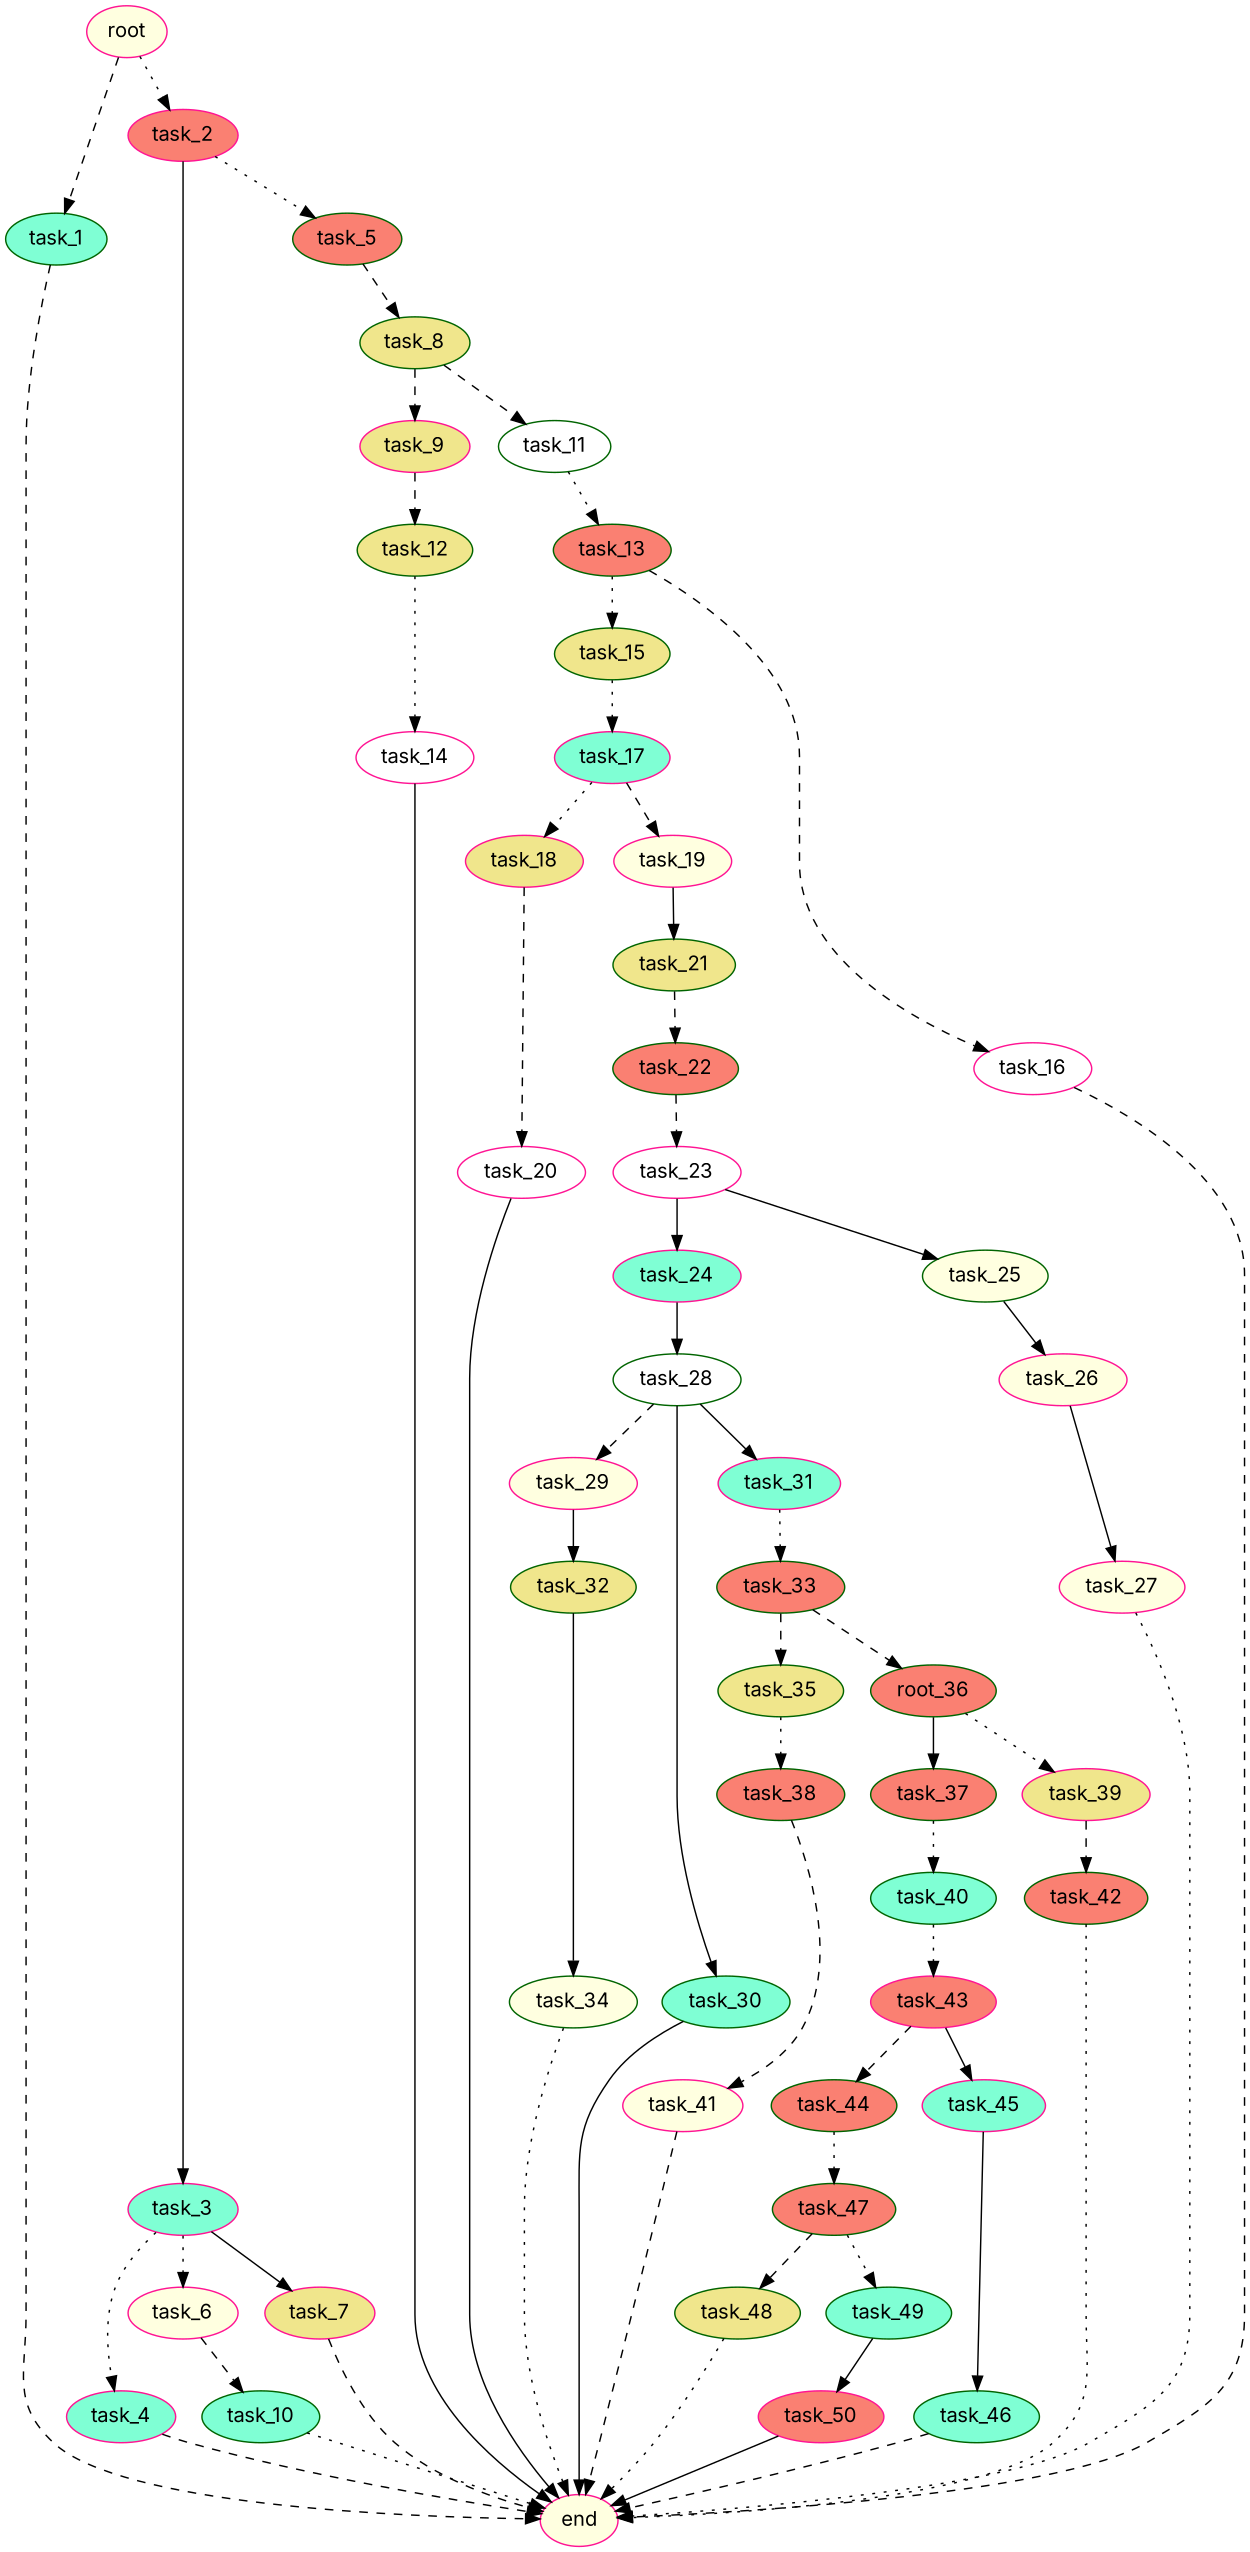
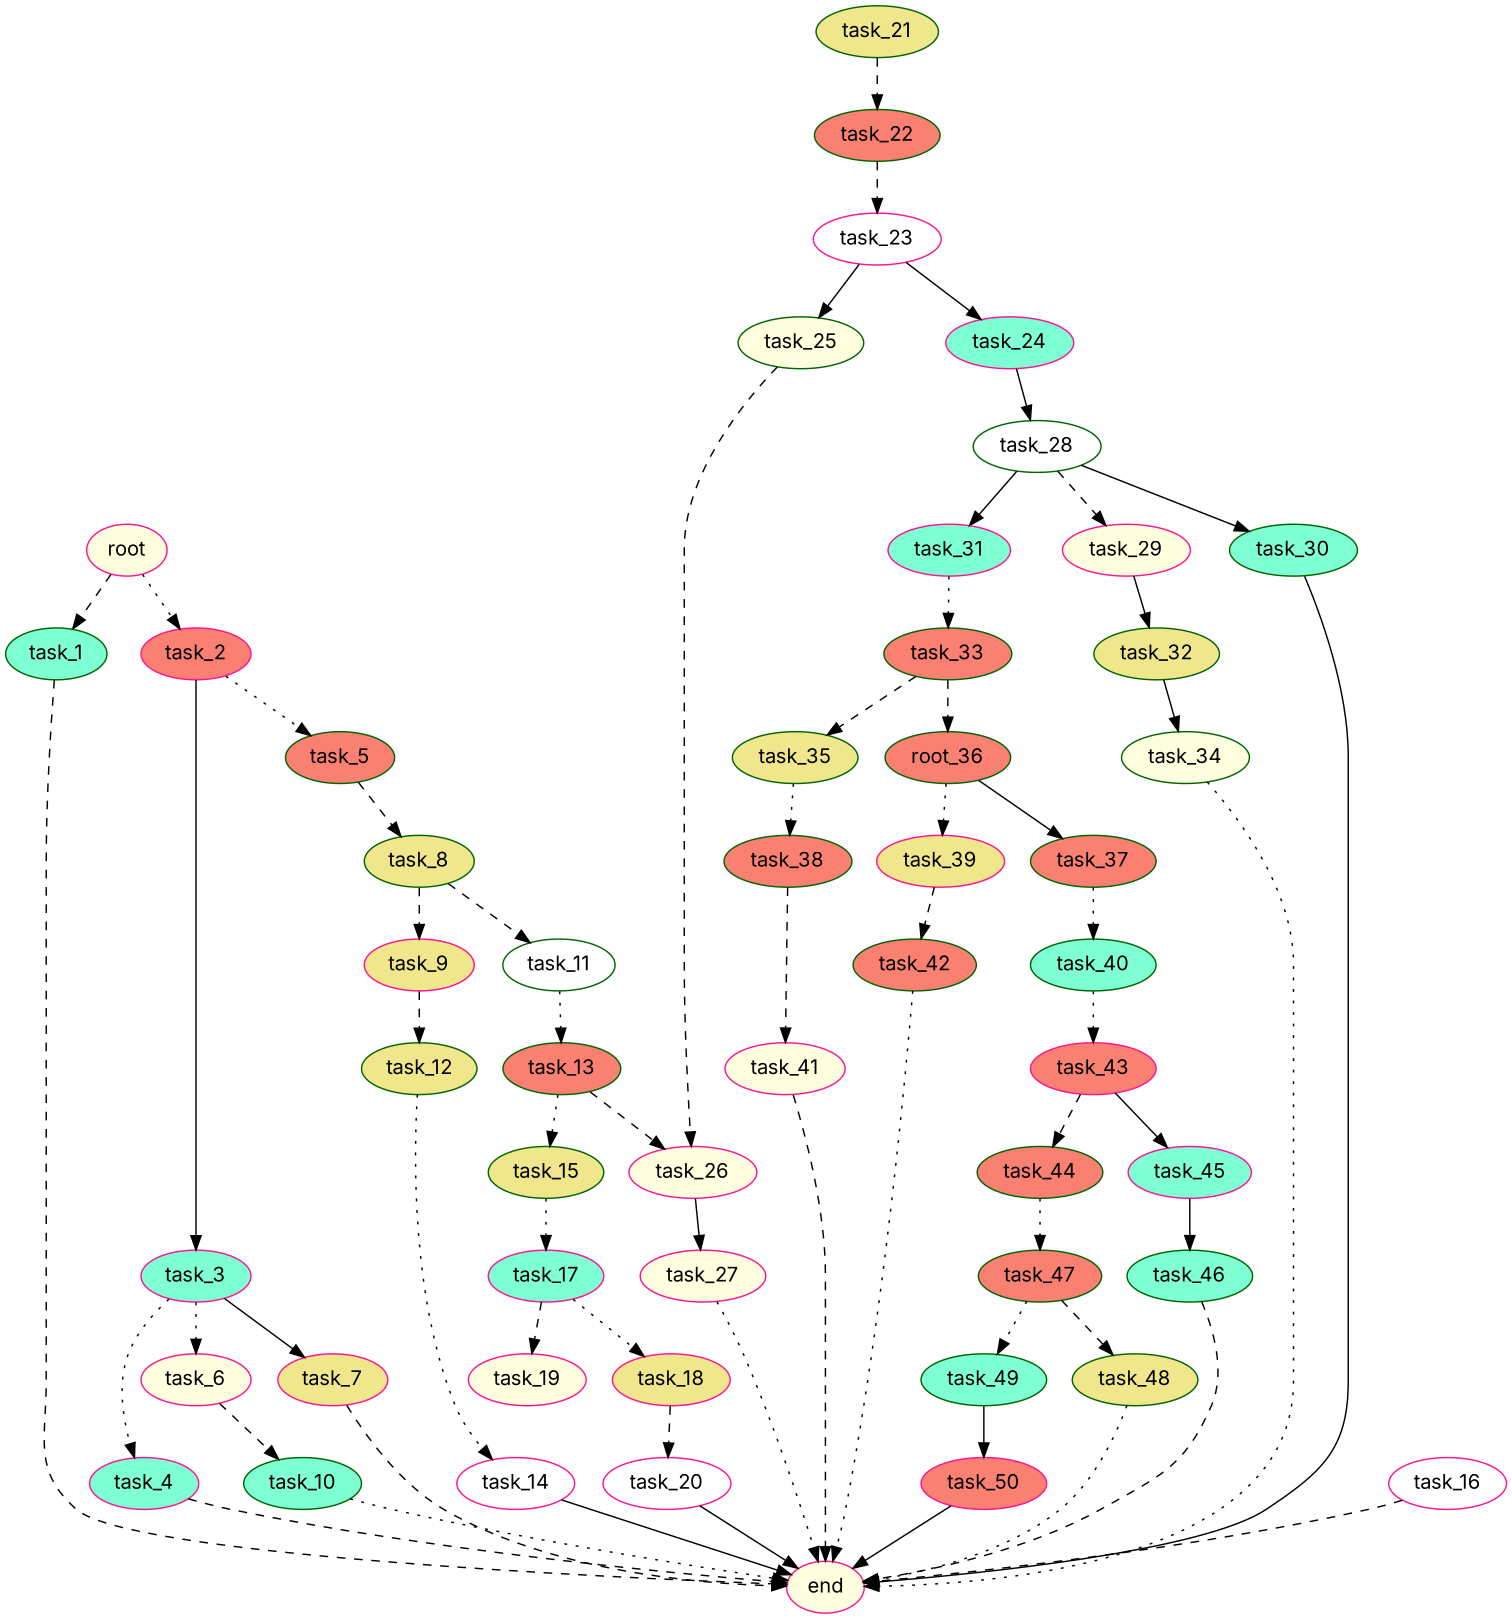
edge "task_13" -> "task_16": now "task_13" -> "task_26"
edge "task_19" -> "task_21": removed
edge "task_25" -> "task_26": style solid -> dashed
